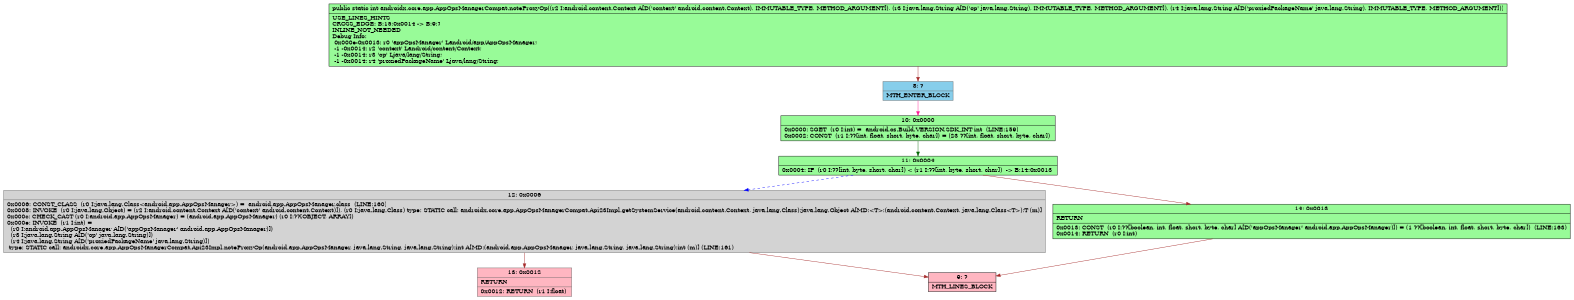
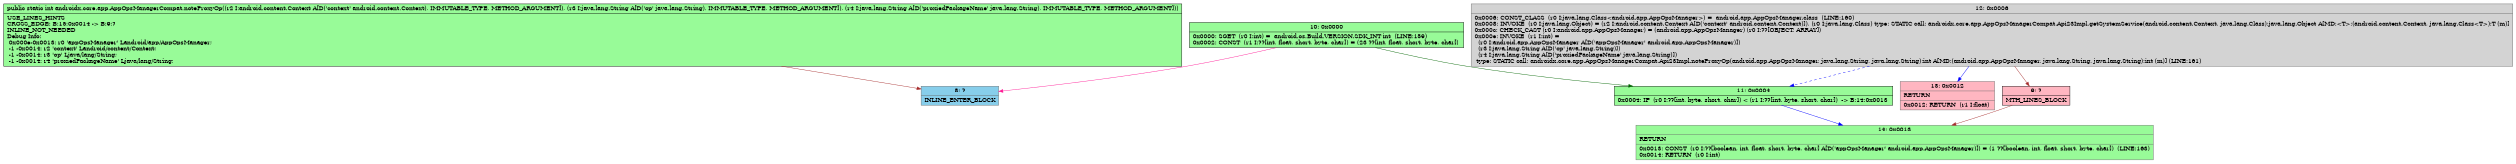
node "8: ?": text "MTH_ENTER_BLOCK" -> "INLINE_ENTER_BLOCK"
edge "8: ?" -> "10: 0x0000": reversed
edge "11: 0x0004" -> "12: 0x0006": reversed
edge "11: 0x0004" -> "14: 0x0013": color brown -> blue
node "14: 0x0013": color black -> gray40
edge "14: 0x0013" -> "9: ?": reversed
edge "12: 0x0006" -> "13: 0x0012": color brown -> blue
